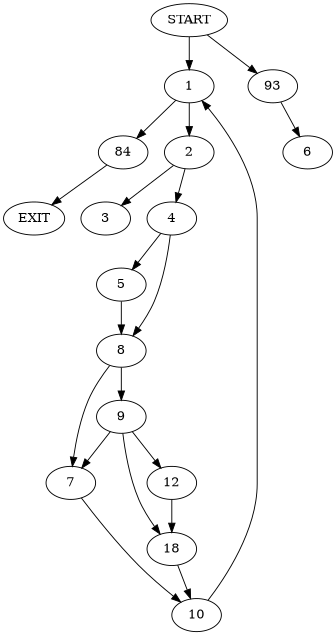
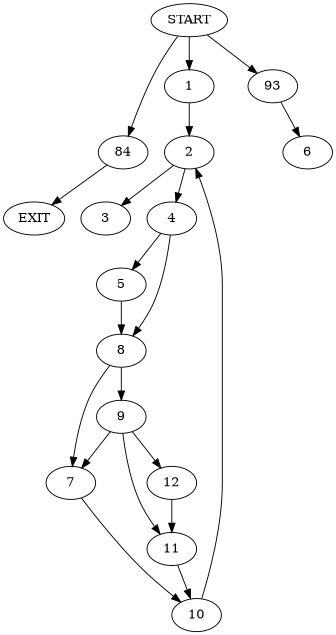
edge "1" -> "84": now "START" -> "84"
edge "10" -> "1": now "10" -> "2"
node "18": label "18" -> "11"
